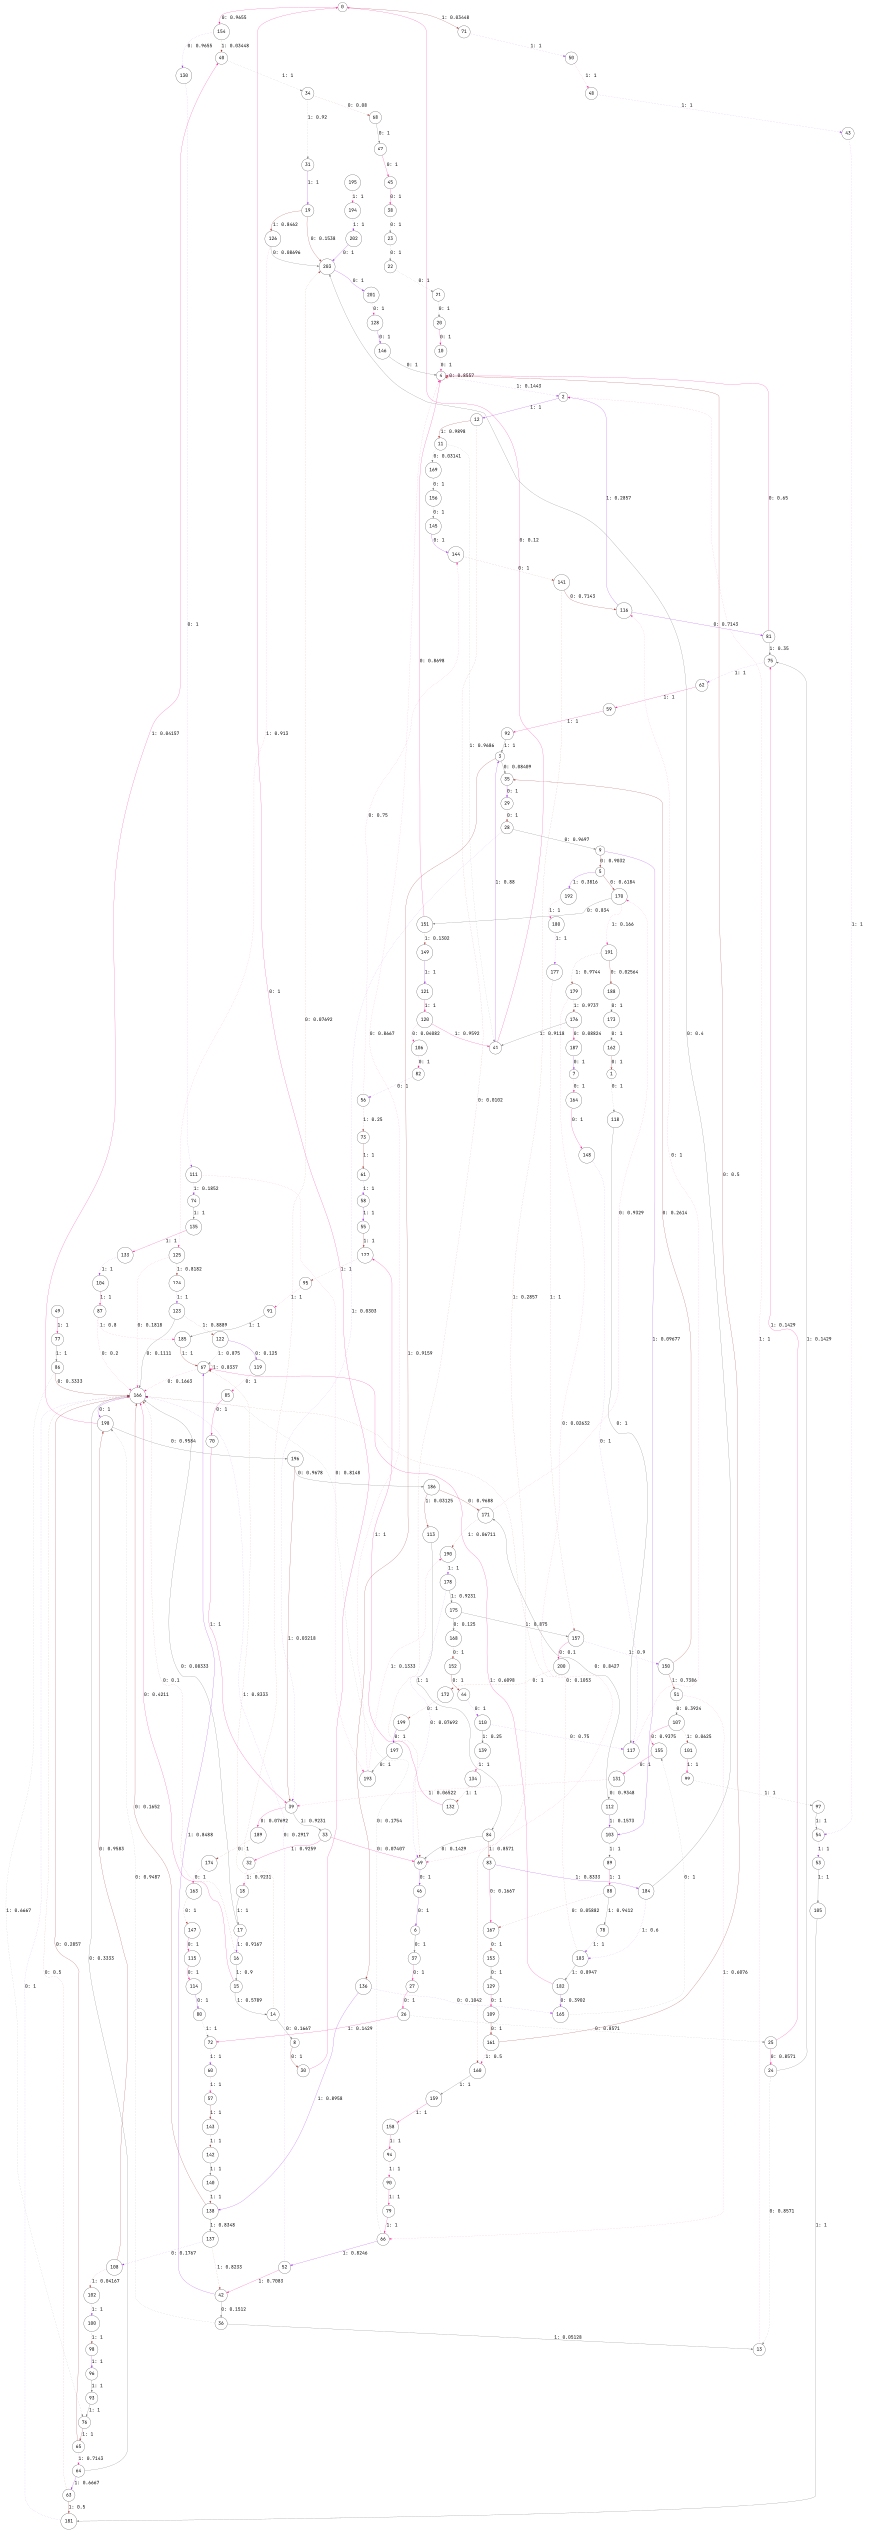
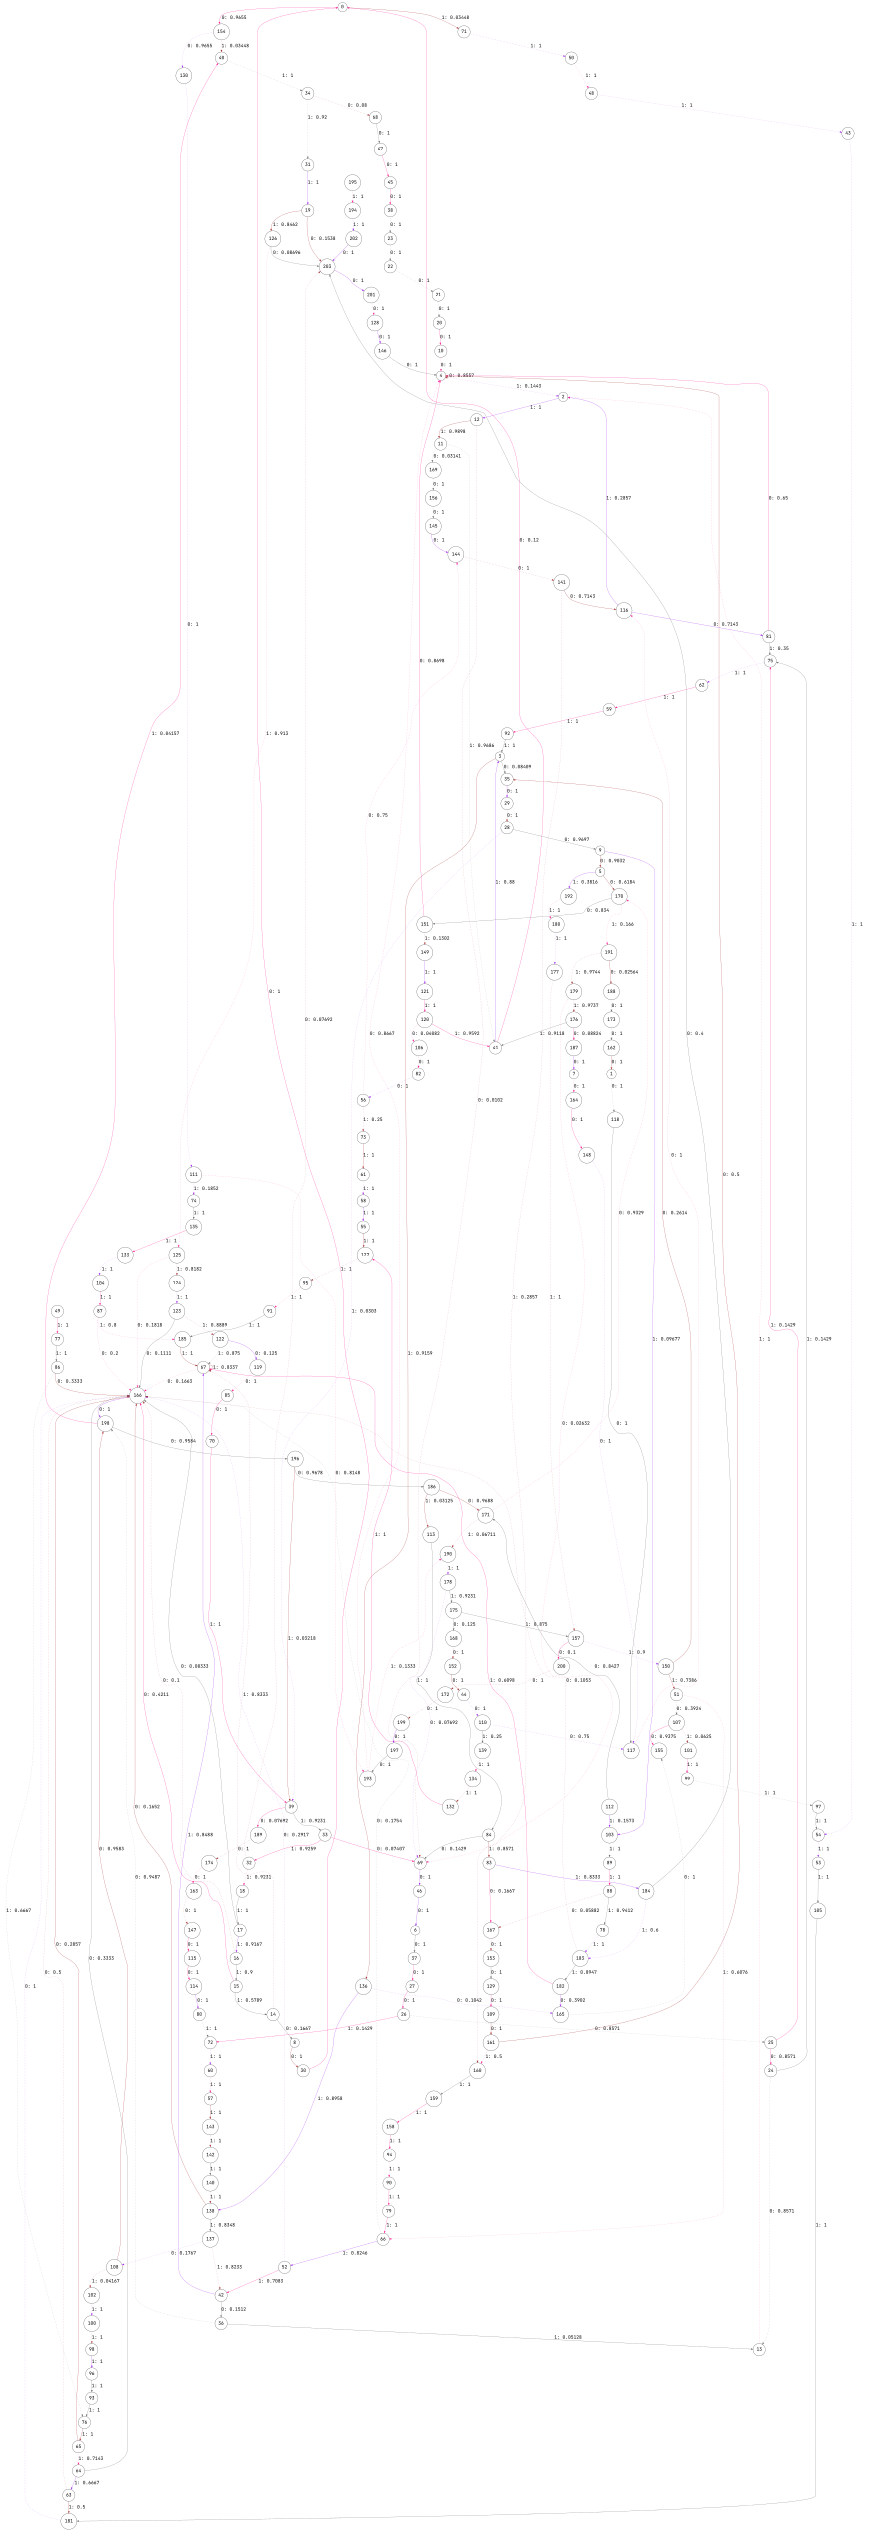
node "131": removed
